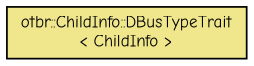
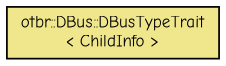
node "otbr::ChildInfo::DBusTypeTrait < ChildInfo >": label "otbr::ChildInfo::DBusTypeTrait < ChildInfo >" -> "otbr::DBus::DBusTypeTrait < ChildInfo >"
